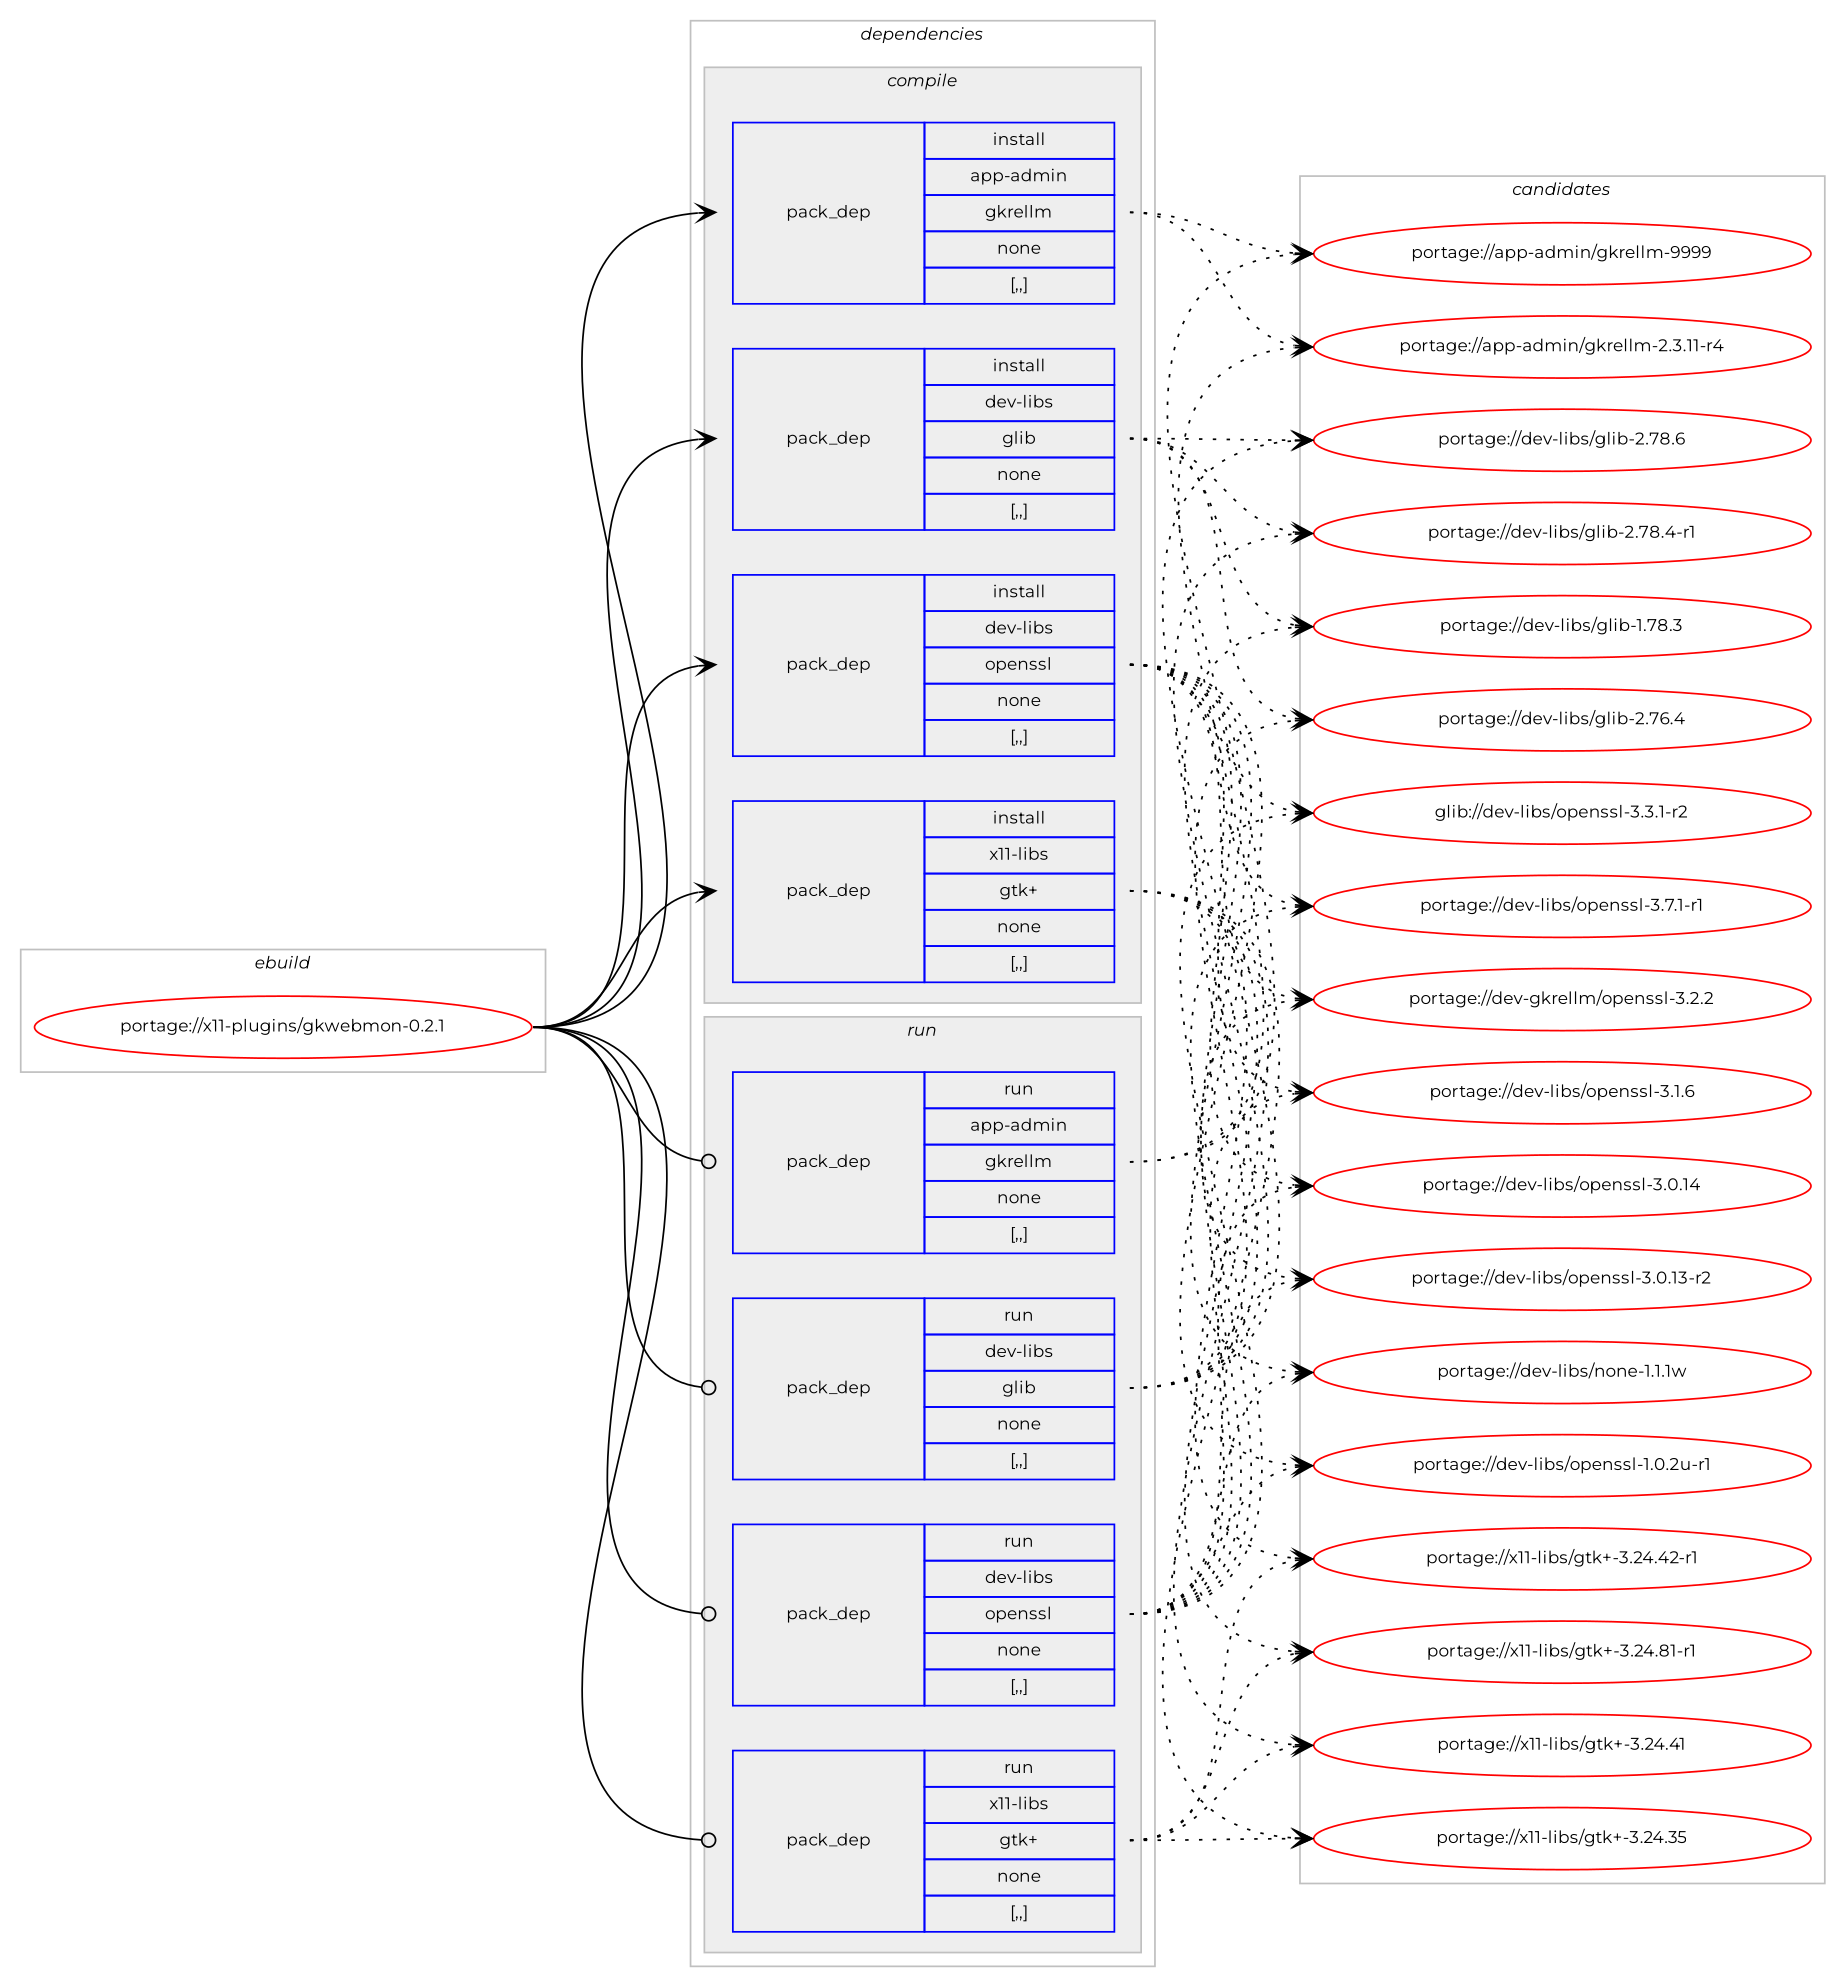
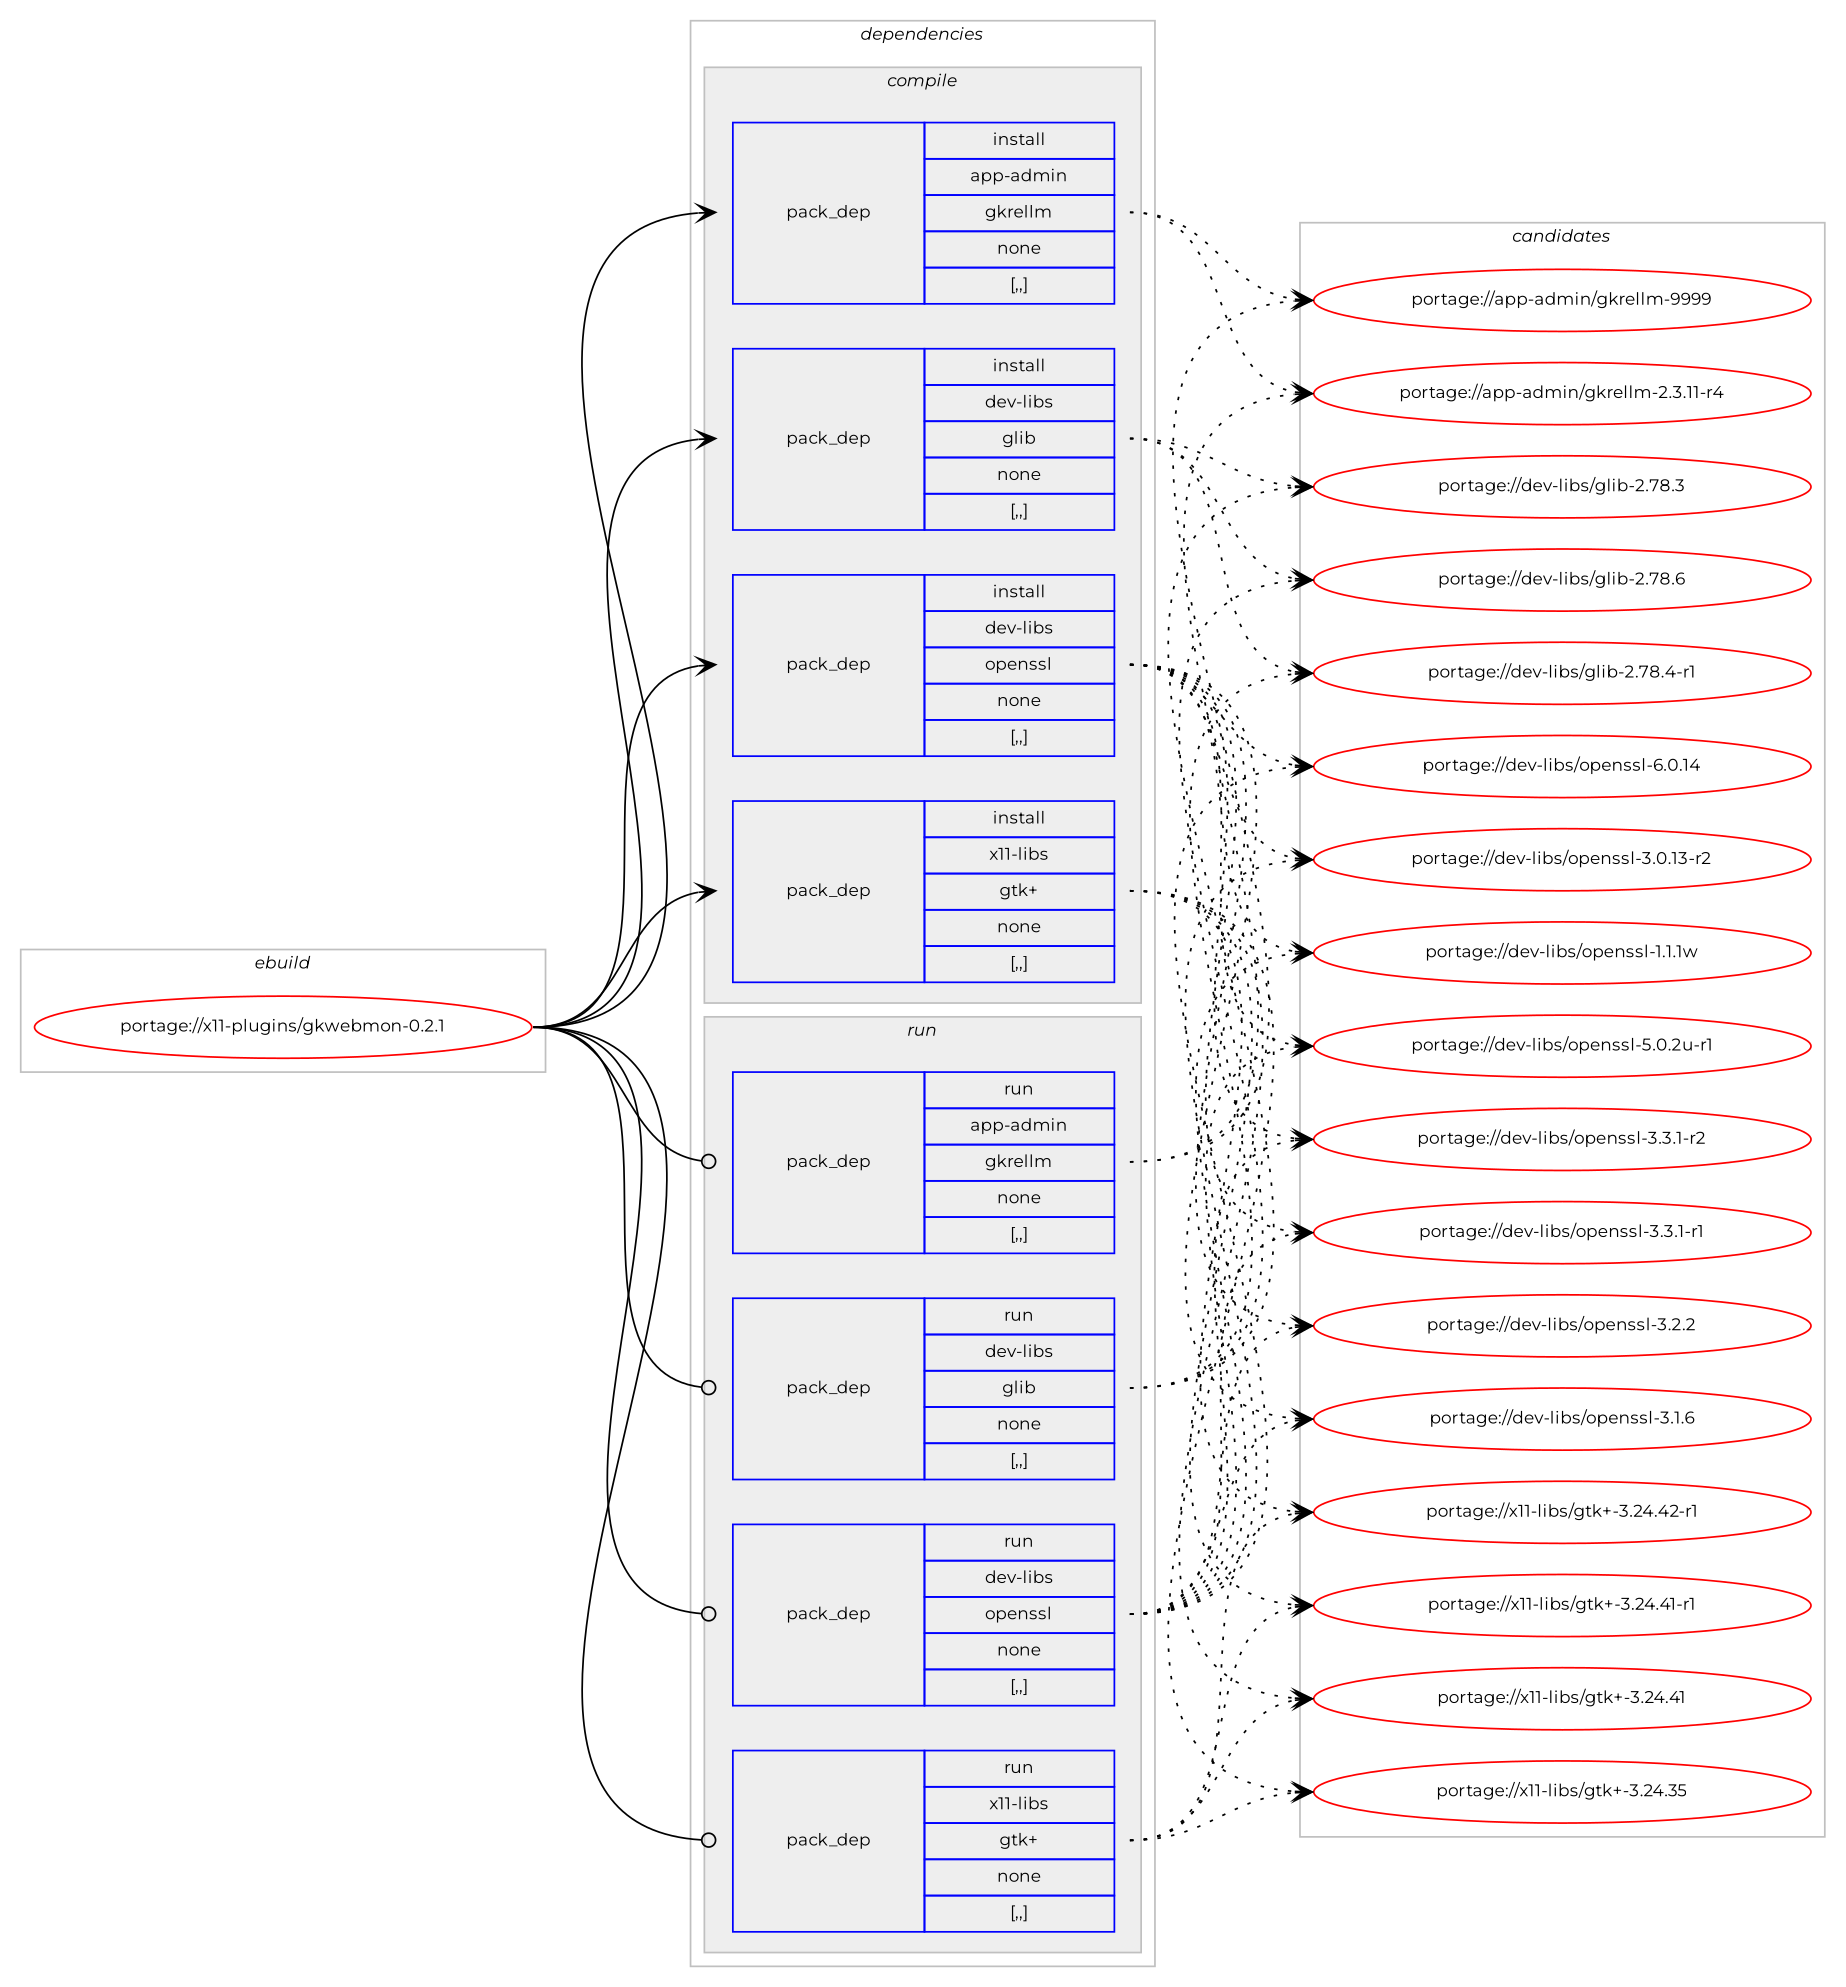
node "portage://dev-libs/glib-1.78.3": label "portage://dev-libs/glib-1.78.3" -> "portage://dev-libs/glib-2.78.3"
node "portage://dev-libs/glib-2.76.4": removed
node "glib://dev-libs/openssl-3.3.1-r2": label "glib://dev-libs/openssl-3.3.1-r2" -> "portage://dev-libs/openssl-3.3.1-r2"
node "portage://dev-libs/openssl-3.7.1-r1": label "portage://dev-libs/openssl-3.7.1-r1" -> "portage://dev-libs/openssl-3.3.1-r1"
node "portage://dev-gkrellm/openssl-3.2.2": label "portage://dev-gkrellm/openssl-3.2.2" -> "portage://dev-libs/openssl-3.2.2"
node "portage://dev-libs/openssl-3.0.14": label "portage://dev-libs/openssl-3.0.14" -> "portage://dev-libs/openssl-6.0.14"
node "portage://dev-libs/none-1.1.1w": label "portage://dev-libs/none-1.1.1w" -> "portage://dev-libs/openssl-1.1.1w"
node "portage://dev-libs/openssl-1.0.2u-r1": label "portage://dev-libs/openssl-1.0.2u-r1" -> "portage://dev-libs/openssl-5.0.2u-r1"
node "portage://x11-libs/gtk+-3.24.81-r1": label "portage://x11-libs/gtk+-3.24.81-r1" -> "portage://x11-libs/gtk+-3.24.41-r1"
